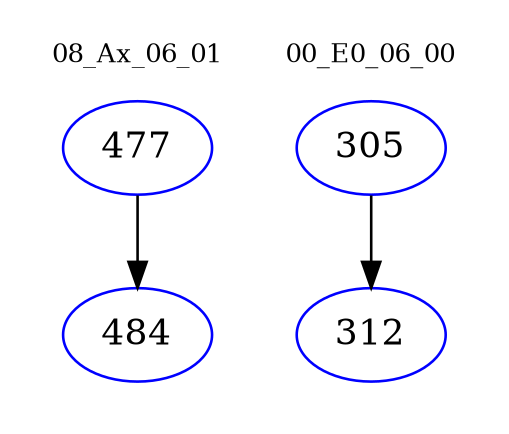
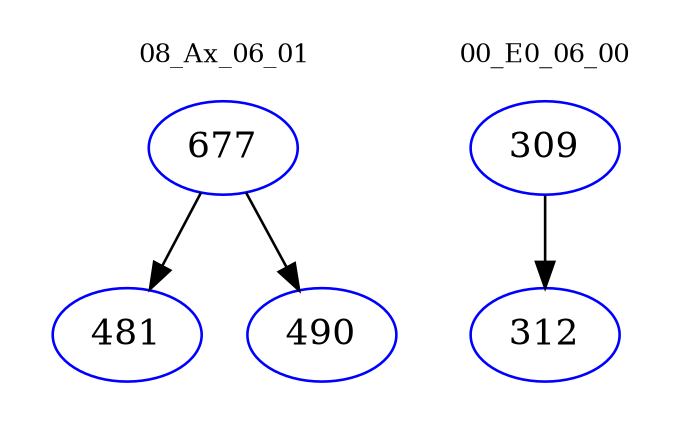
node "477": label "477" -> "677"
node "305": label "305" -> "309"
node "484": label "484" -> "481"
node "490": added
